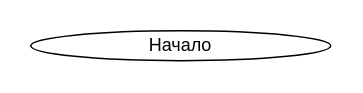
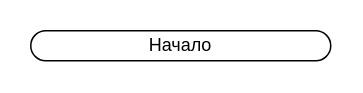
node "Начало": shape ellipse -> rounded rectangle
